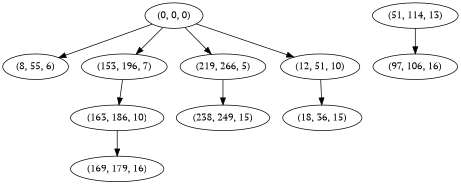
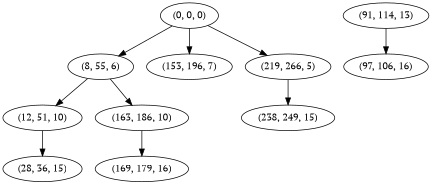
node "(51, 114, 13)": label "(51, 114, 13)" -> "(91, 114, 13)"
edge "(0, 0, 0)" -> "(12, 51, 10)": now "(8, 55, 6)" -> "(12, 51, 10)"
edge "(153, 196, 7)" -> "(163, 186, 10)": now "(8, 55, 6)" -> "(163, 186, 10)"
node "(18, 36, 15)": label "(18, 36, 15)" -> "(28, 36, 15)"
